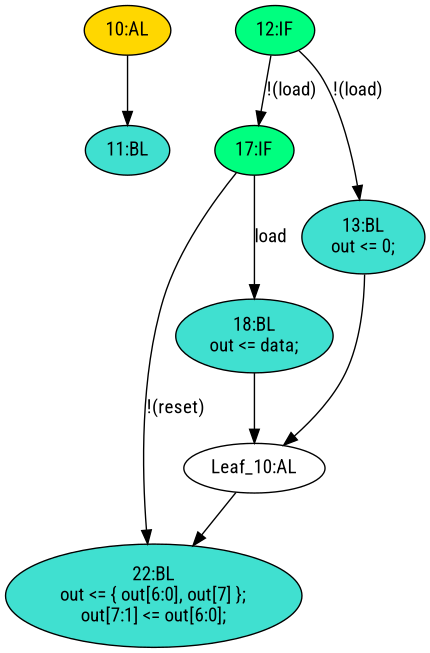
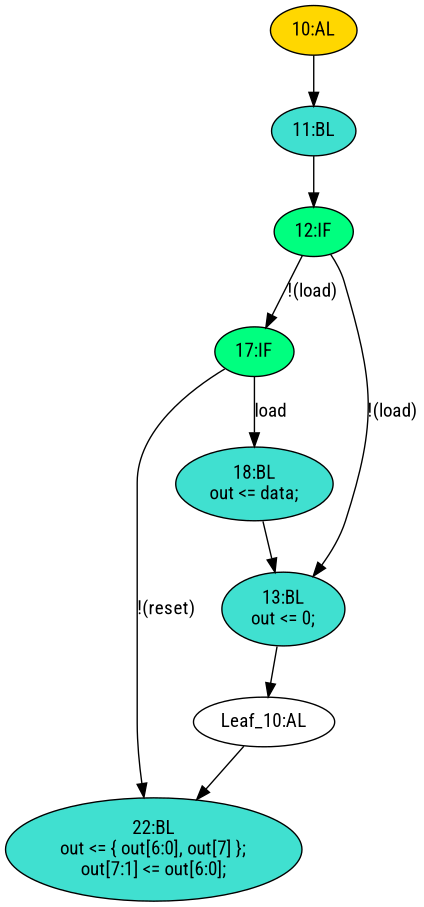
edge "11:BL" -> "12:IF": added
edge "18:BL out <= data;" -> "Leaf_10:AL": now "18:BL out <= data;" -> "13:BL out <= 0;"
